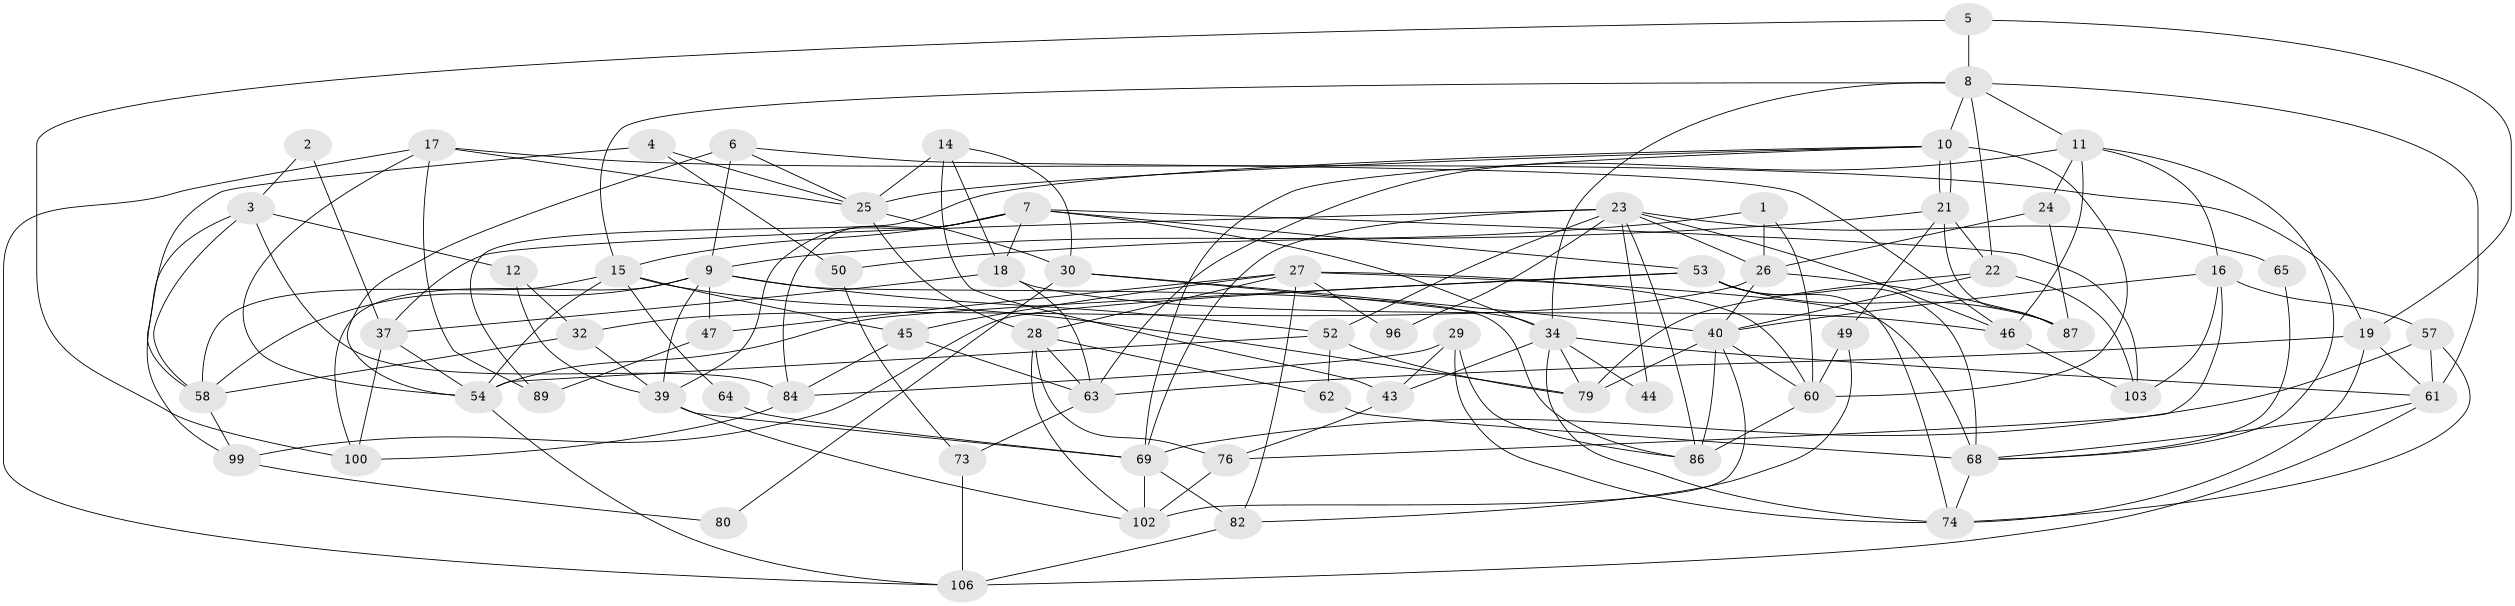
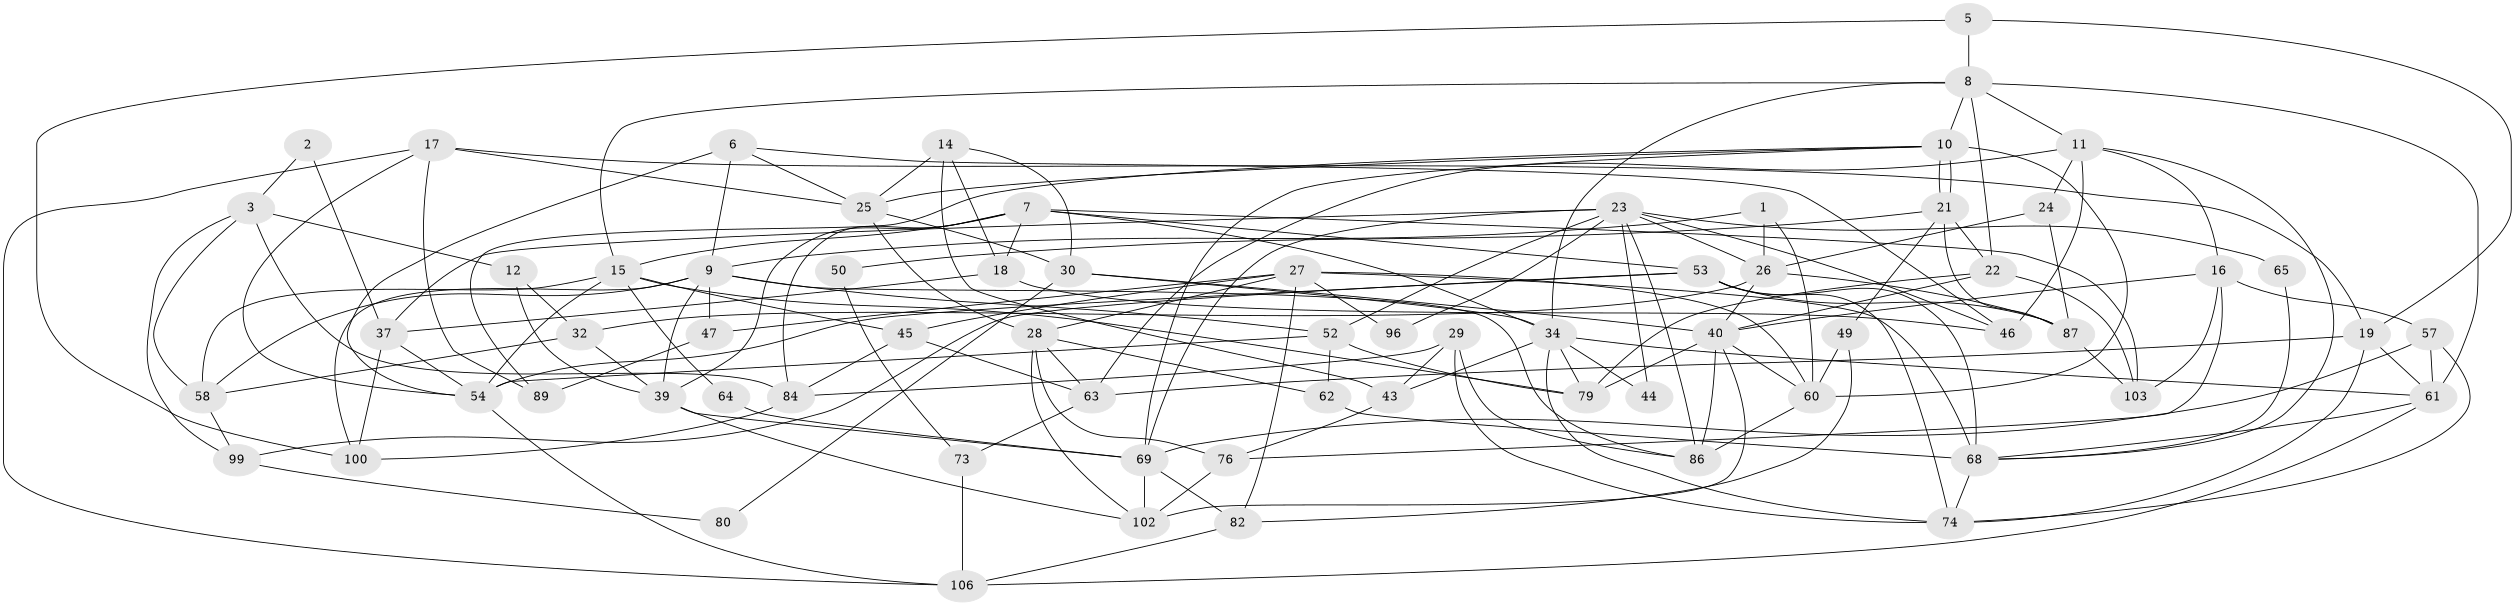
node "4": removed
edge "18" -- "63": removed
edge "46" -- "103": now "87" -- "103"
